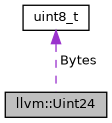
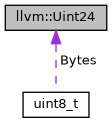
edge "llvm::Uint24" -> "uint8_t": reversed
